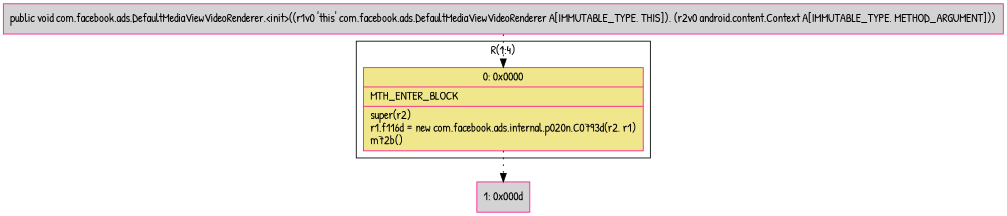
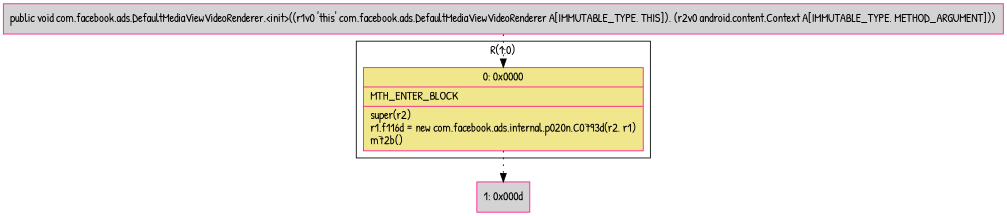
cluster "R(1:4)": label "R(1:4)" -> "R(1:0)"
